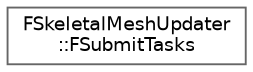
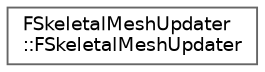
node "FSkeletalMeshUpdater ::FSubmitTasks": label "FSkeletalMeshUpdater ::FSubmitTasks" -> "FSkeletalMeshUpdater ::FSkeletalMeshUpdater"
